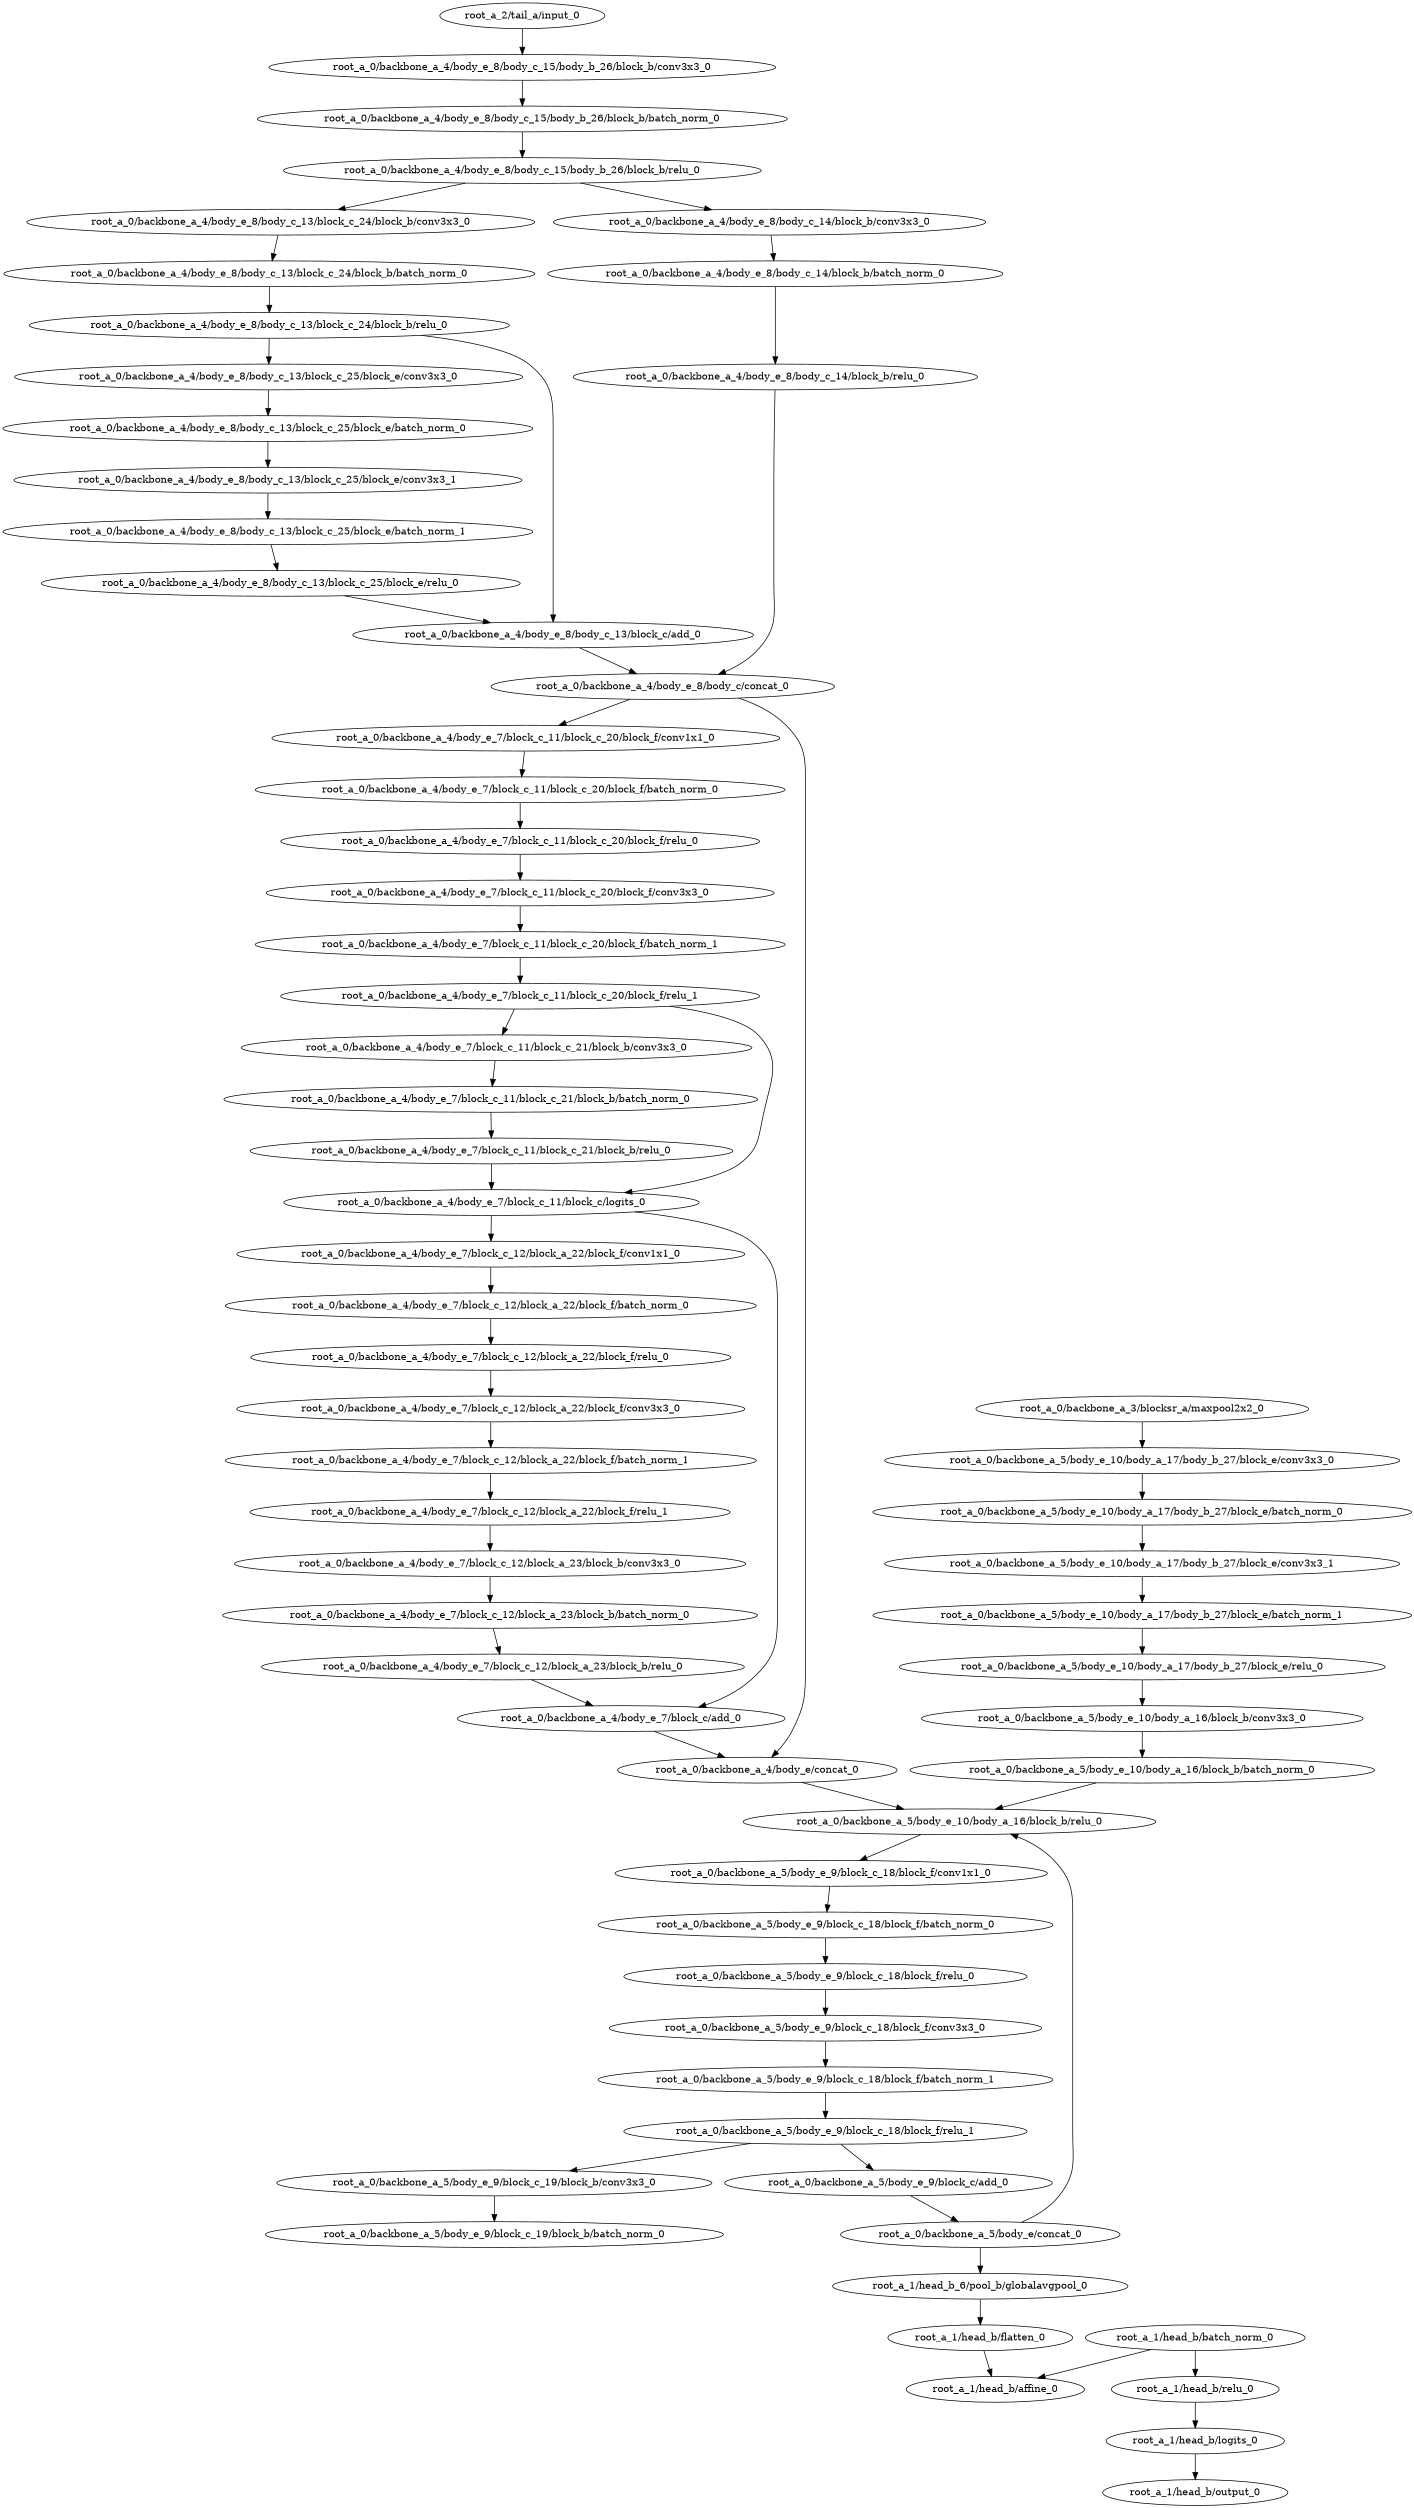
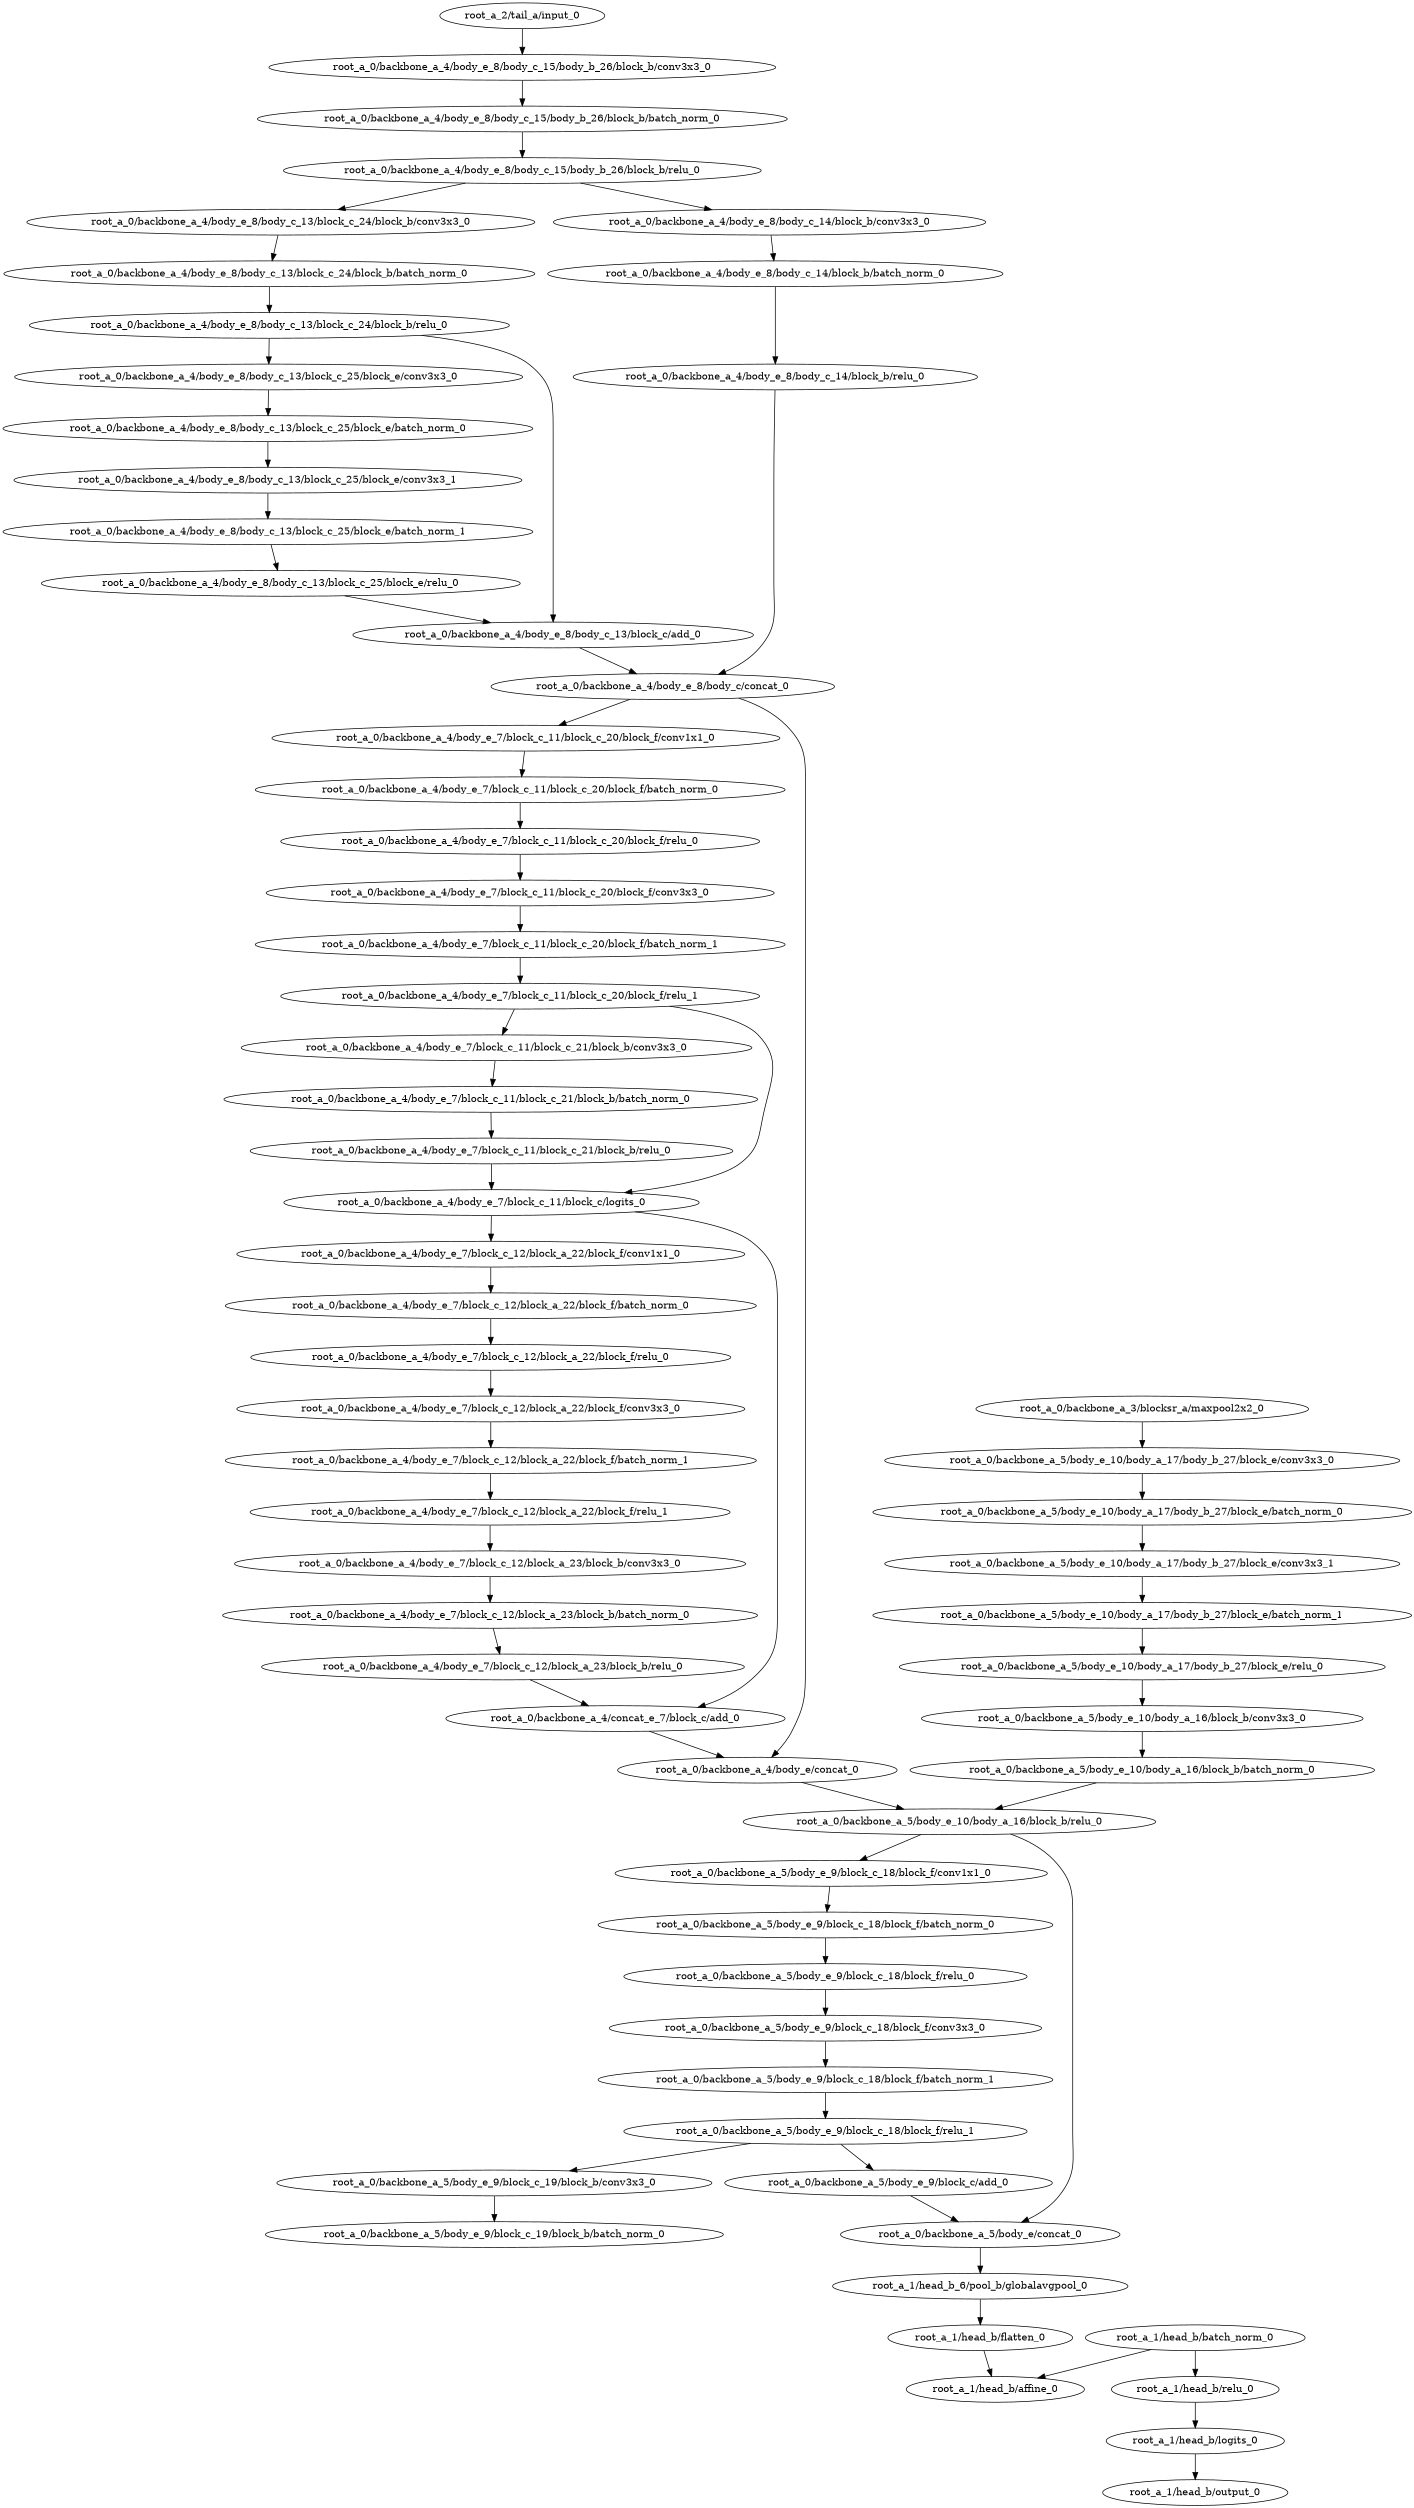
node "root_a_0/backbone_a_4/body_e_7/block_c/add_0": label "root_a_0/backbone_a_4/body_e_7/block_c/add_0" -> "root_a_0/backbone_a_4/concat_e_7/block_c/add_0"
edge "root_a_0/backbone_a_5/body_e/concat_0" -> "root_a_0/backbone_a_5/body_e_10/body_a_16/block_b/relu_0": reversed
